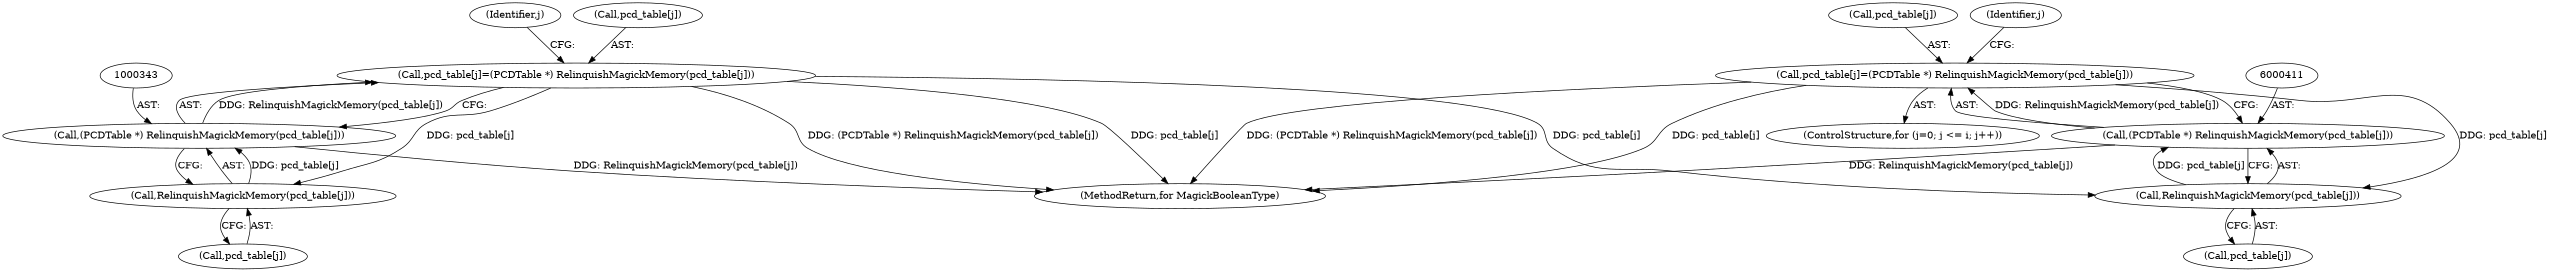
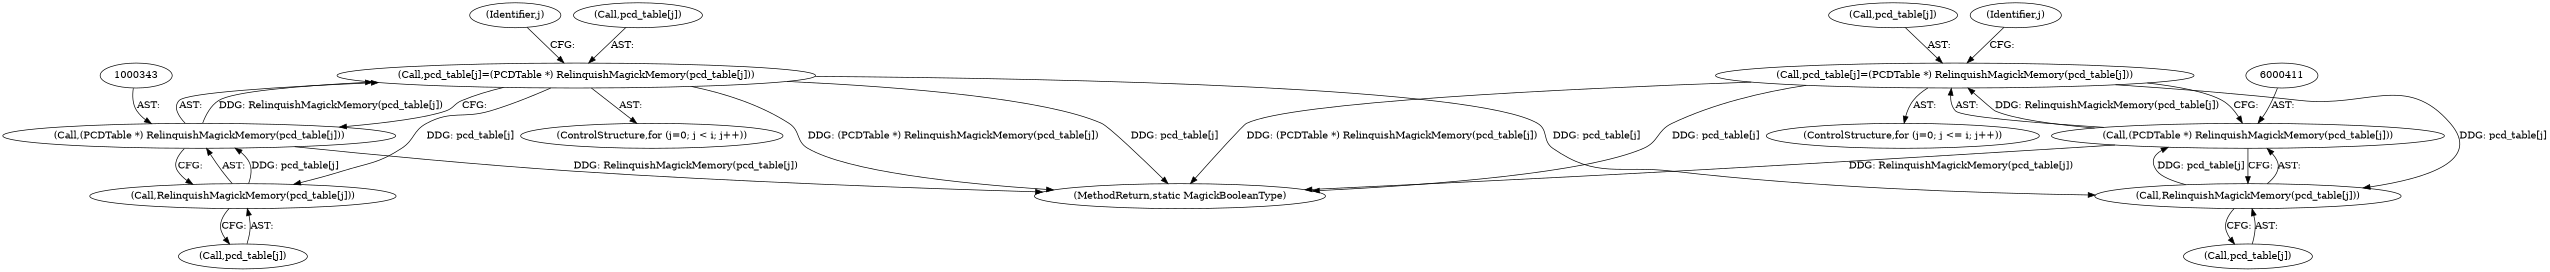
node "(ControlStructure,for (j=0; j < i; j++))": added
node "(MethodReturn,for MagickBooleanType)": label "(MethodReturn,for MagickBooleanType)" -> "(MethodReturn,static MagickBooleanType)"
